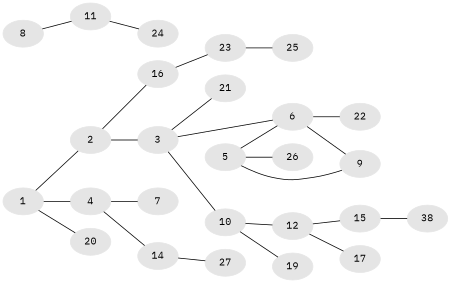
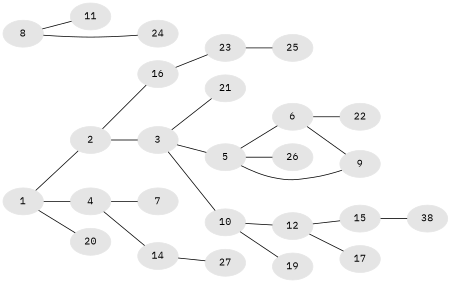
edge "11" -- "24": now "8" -- "24"
edge "6" -- "3": now "5" -- "3"
